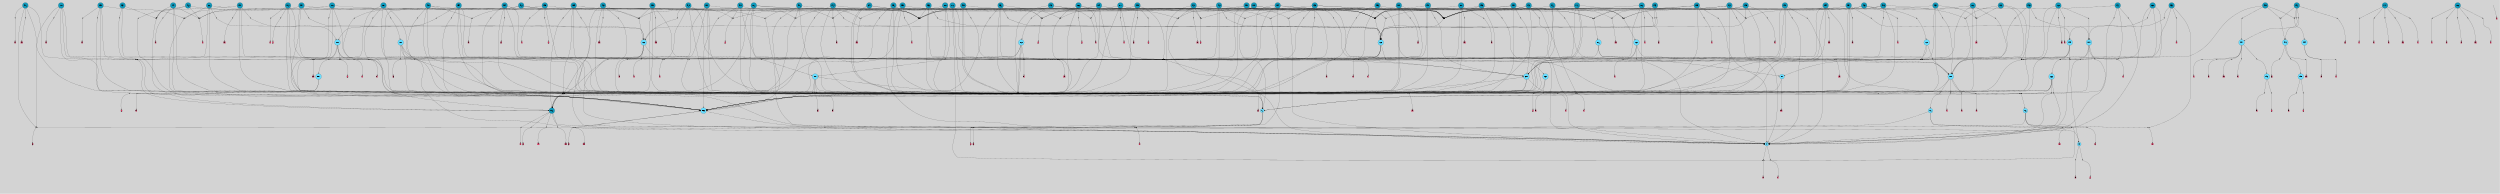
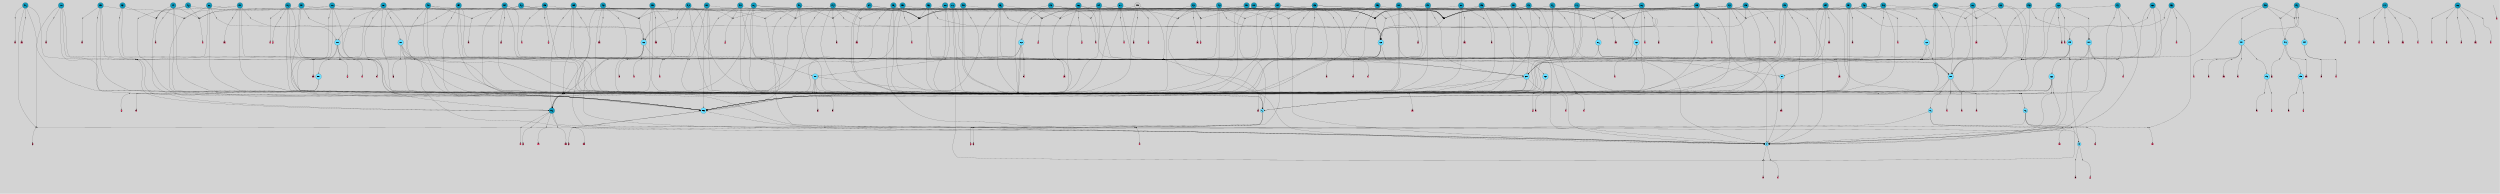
node "T913": fillcolor #1199bb -> #cccccc
node "T959": removed
